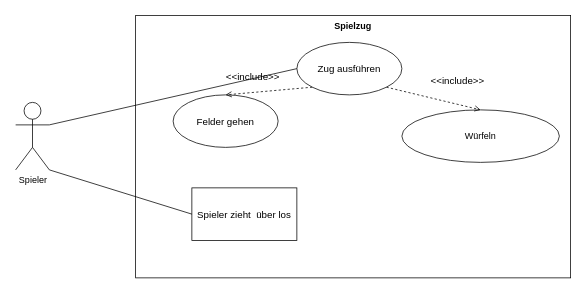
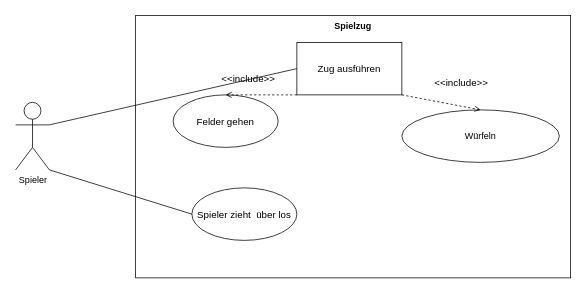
node "Zug ausführen": shape ellipse -> rectangle
node "Spieler zieht über los": shape rectangle -> ellipse
